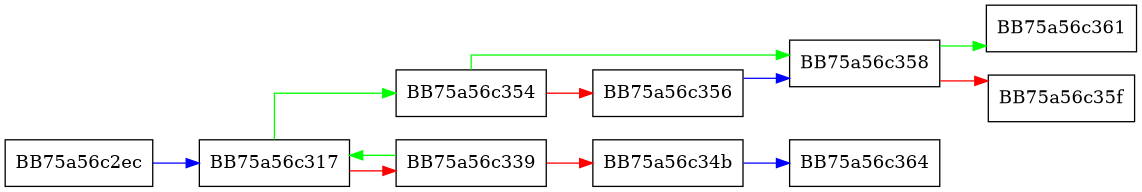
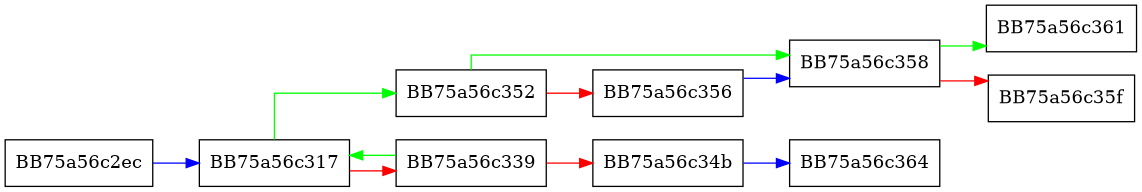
node "BB75a56c354": label "BB75a56c354" -> "BB75a56c352"
